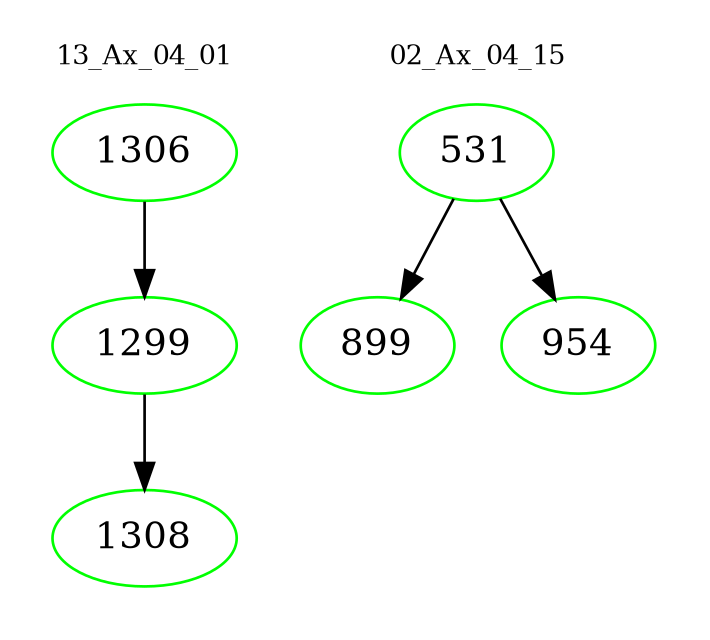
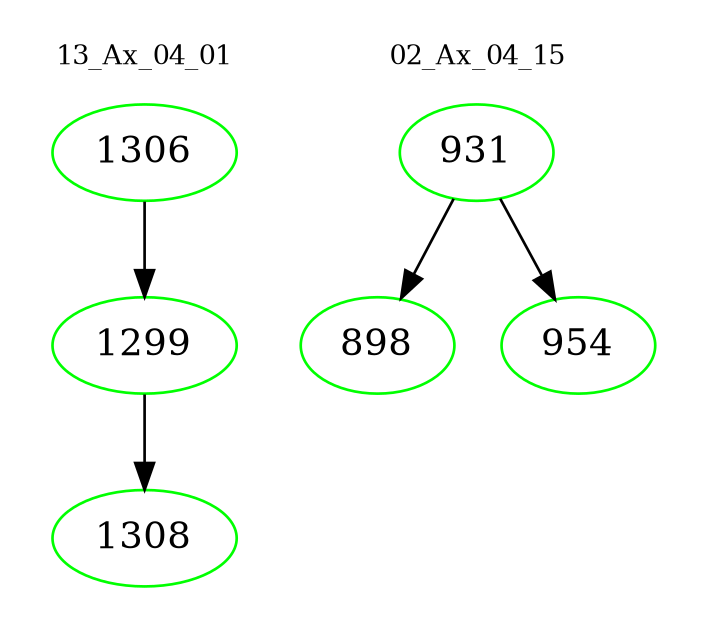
node "531": label "531" -> "931"
node "899": label "899" -> "898"
